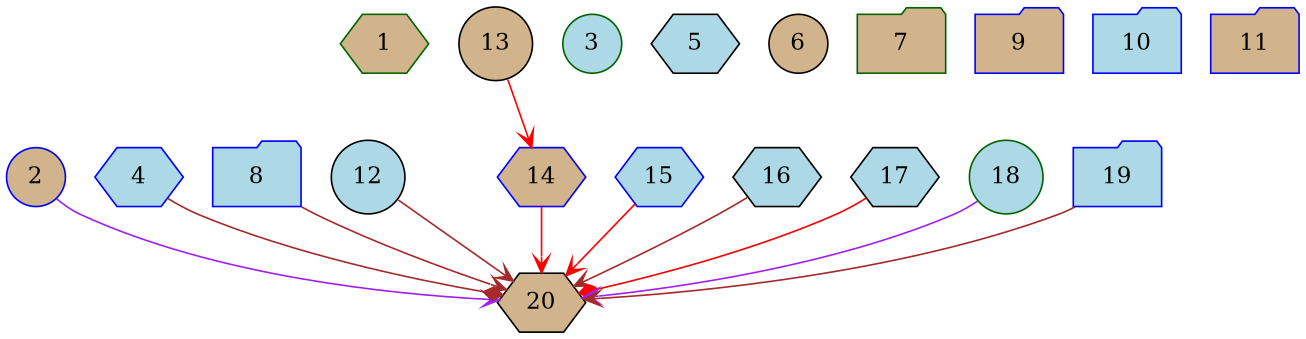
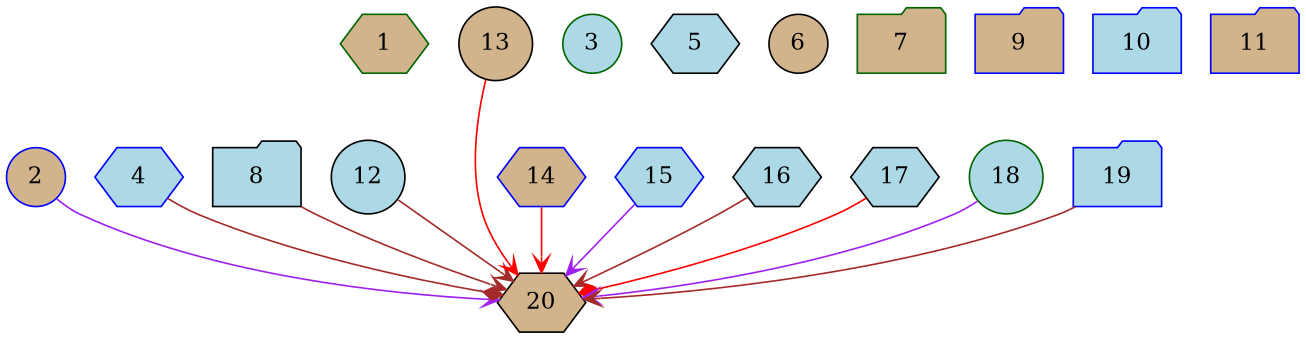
edge "13" -> "14": now "13" -> "20"
node "8": color blue -> black
edge "15" -> "20": color red -> purple
